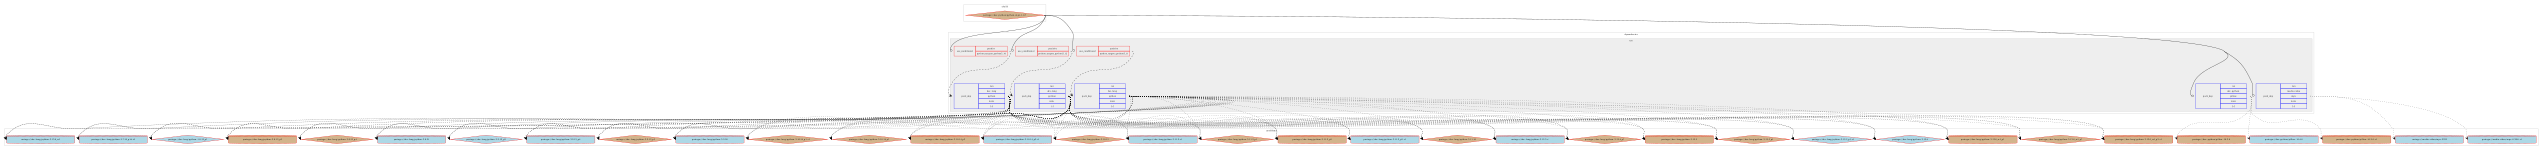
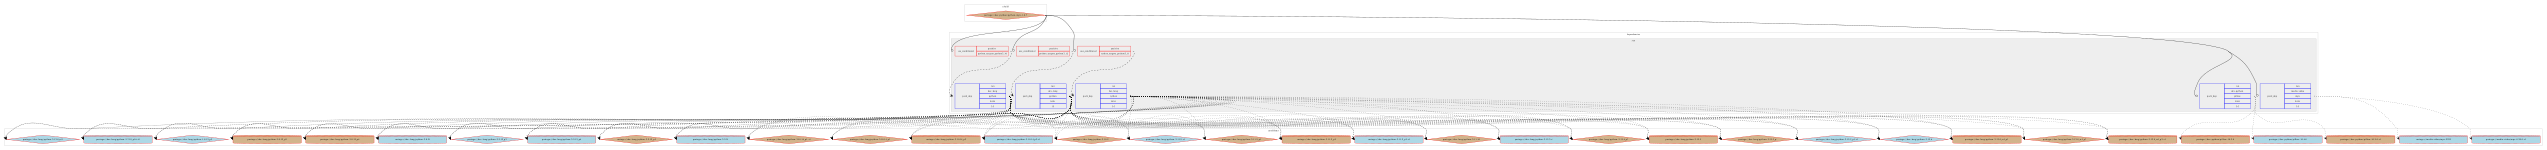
node "portage://dev-lang/python-3.13.0_rc2": shape cylinder -> diamond
node "portage://dev-lang/python-3.8.19_p4": shape diamond -> cylinder
node "portage://dev-lang/python-3.11.9-r1": shape cylinder -> diamond
